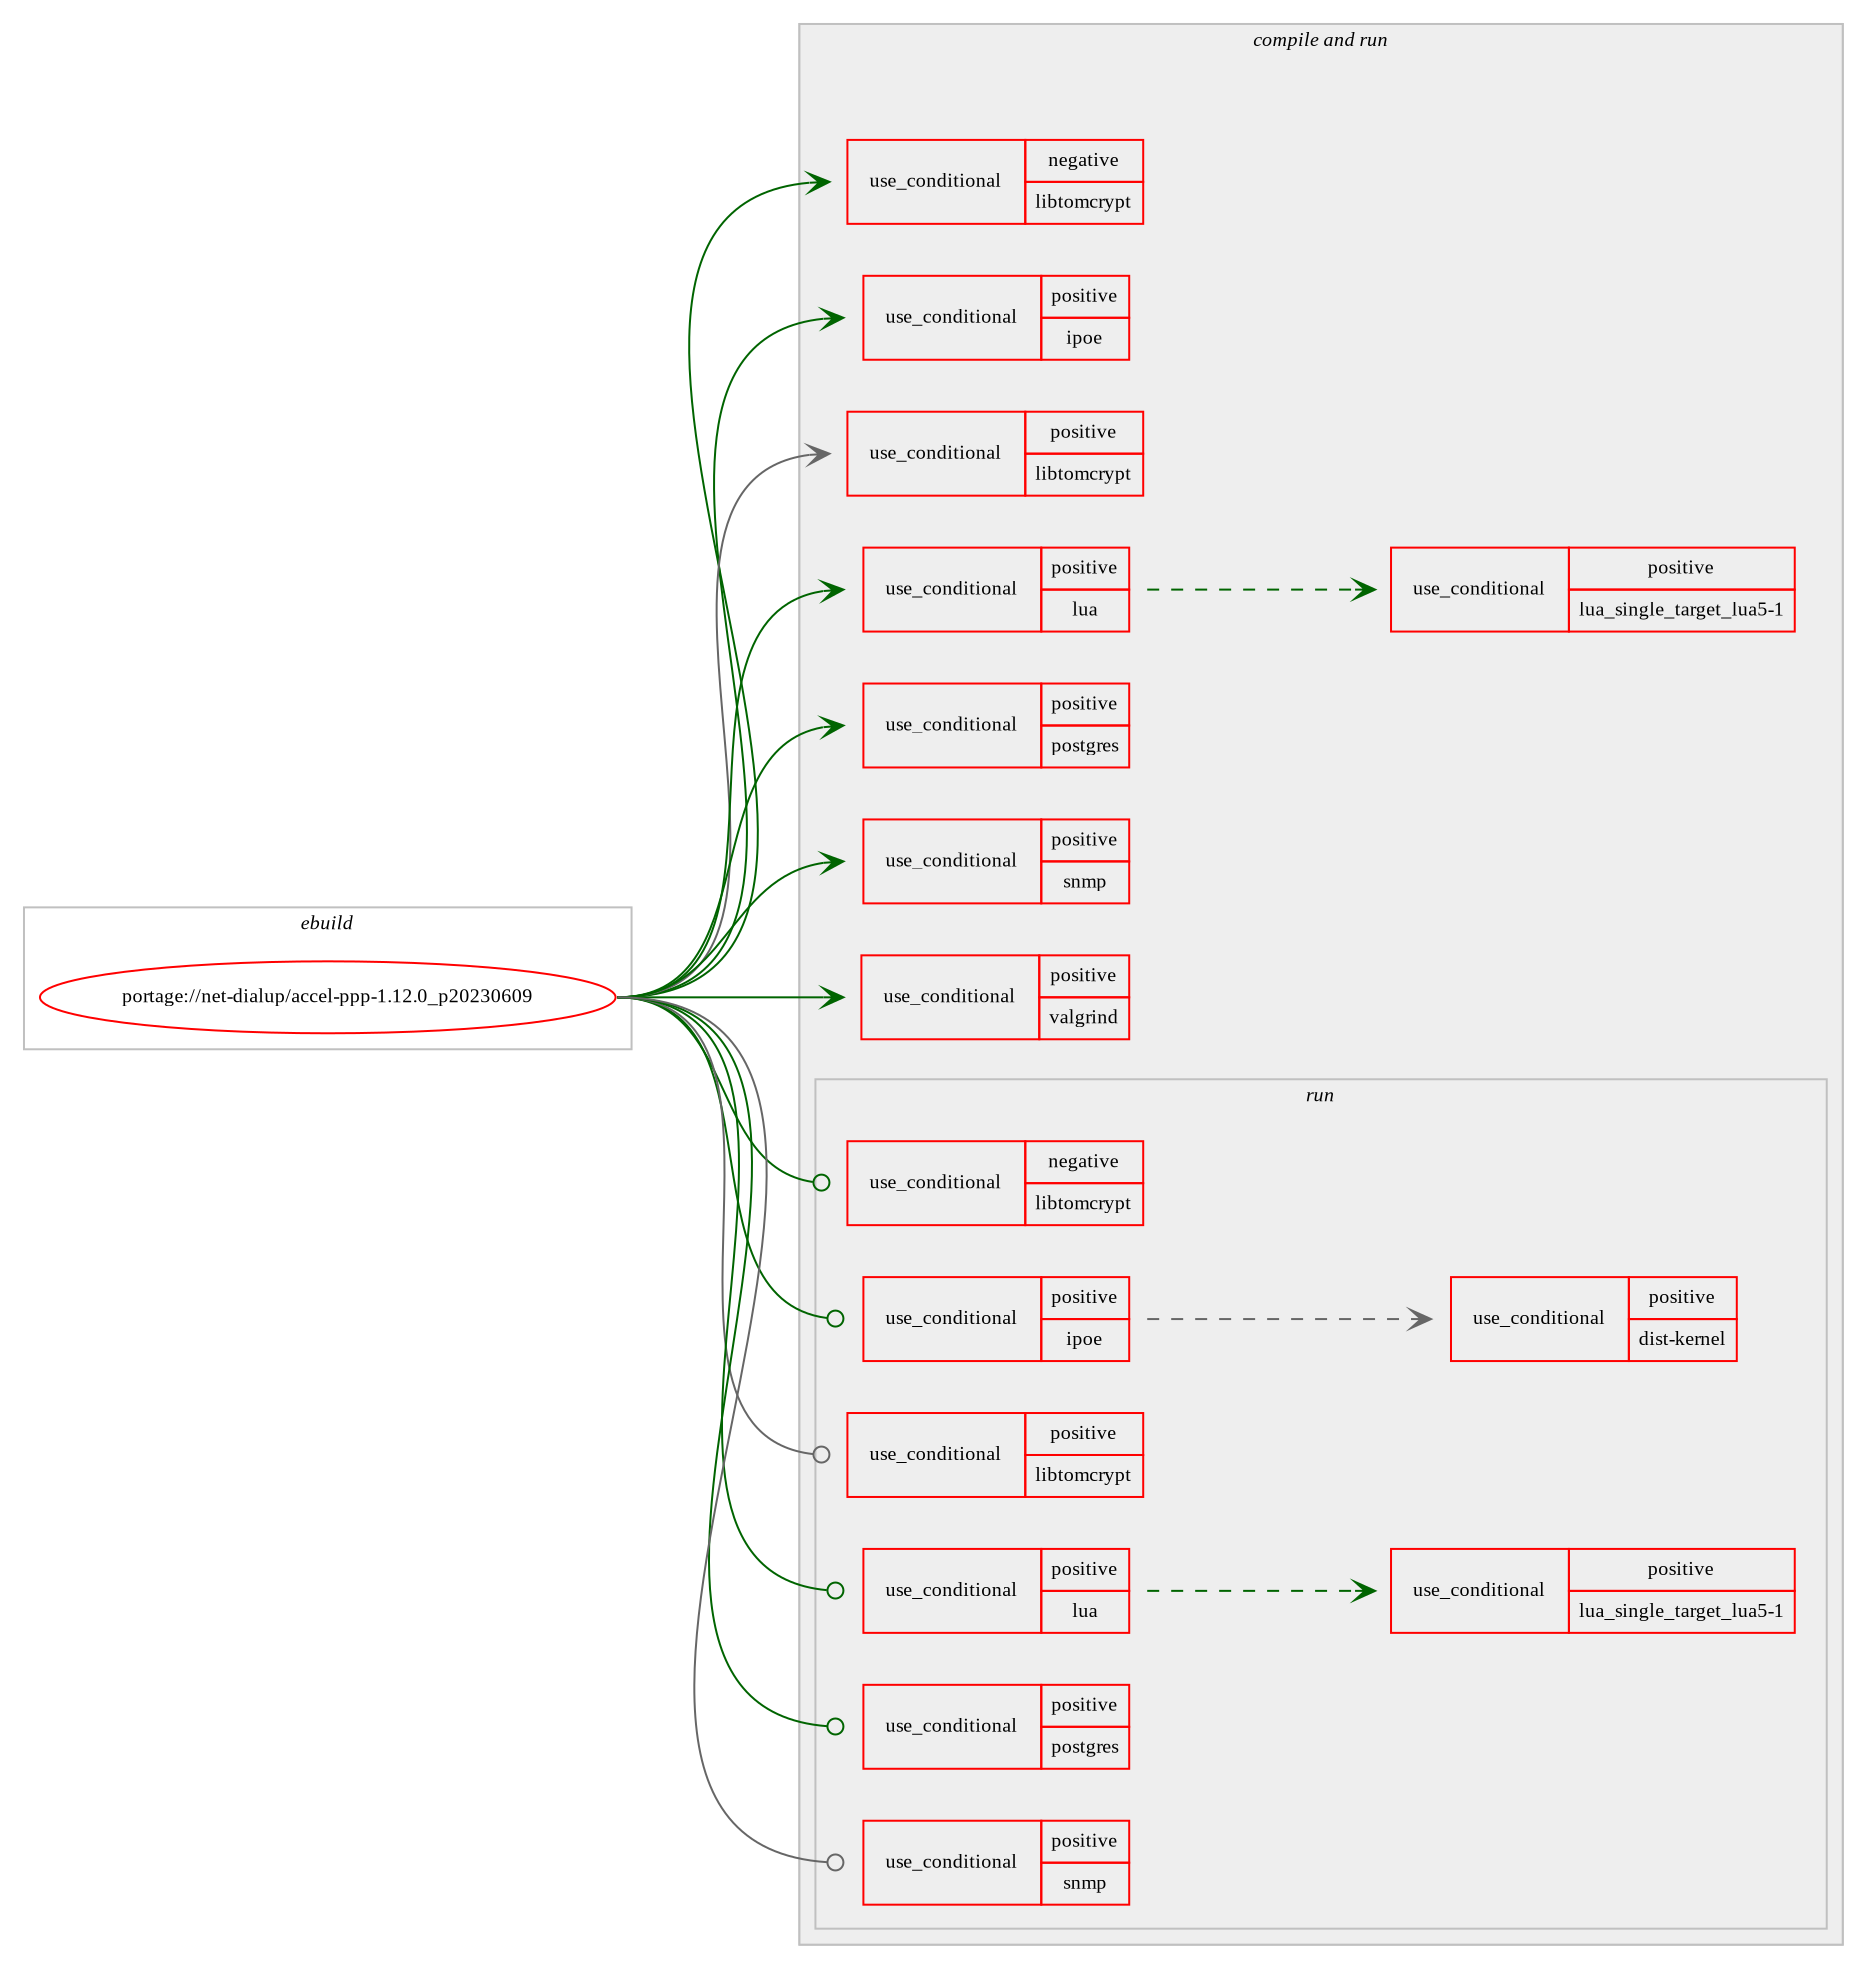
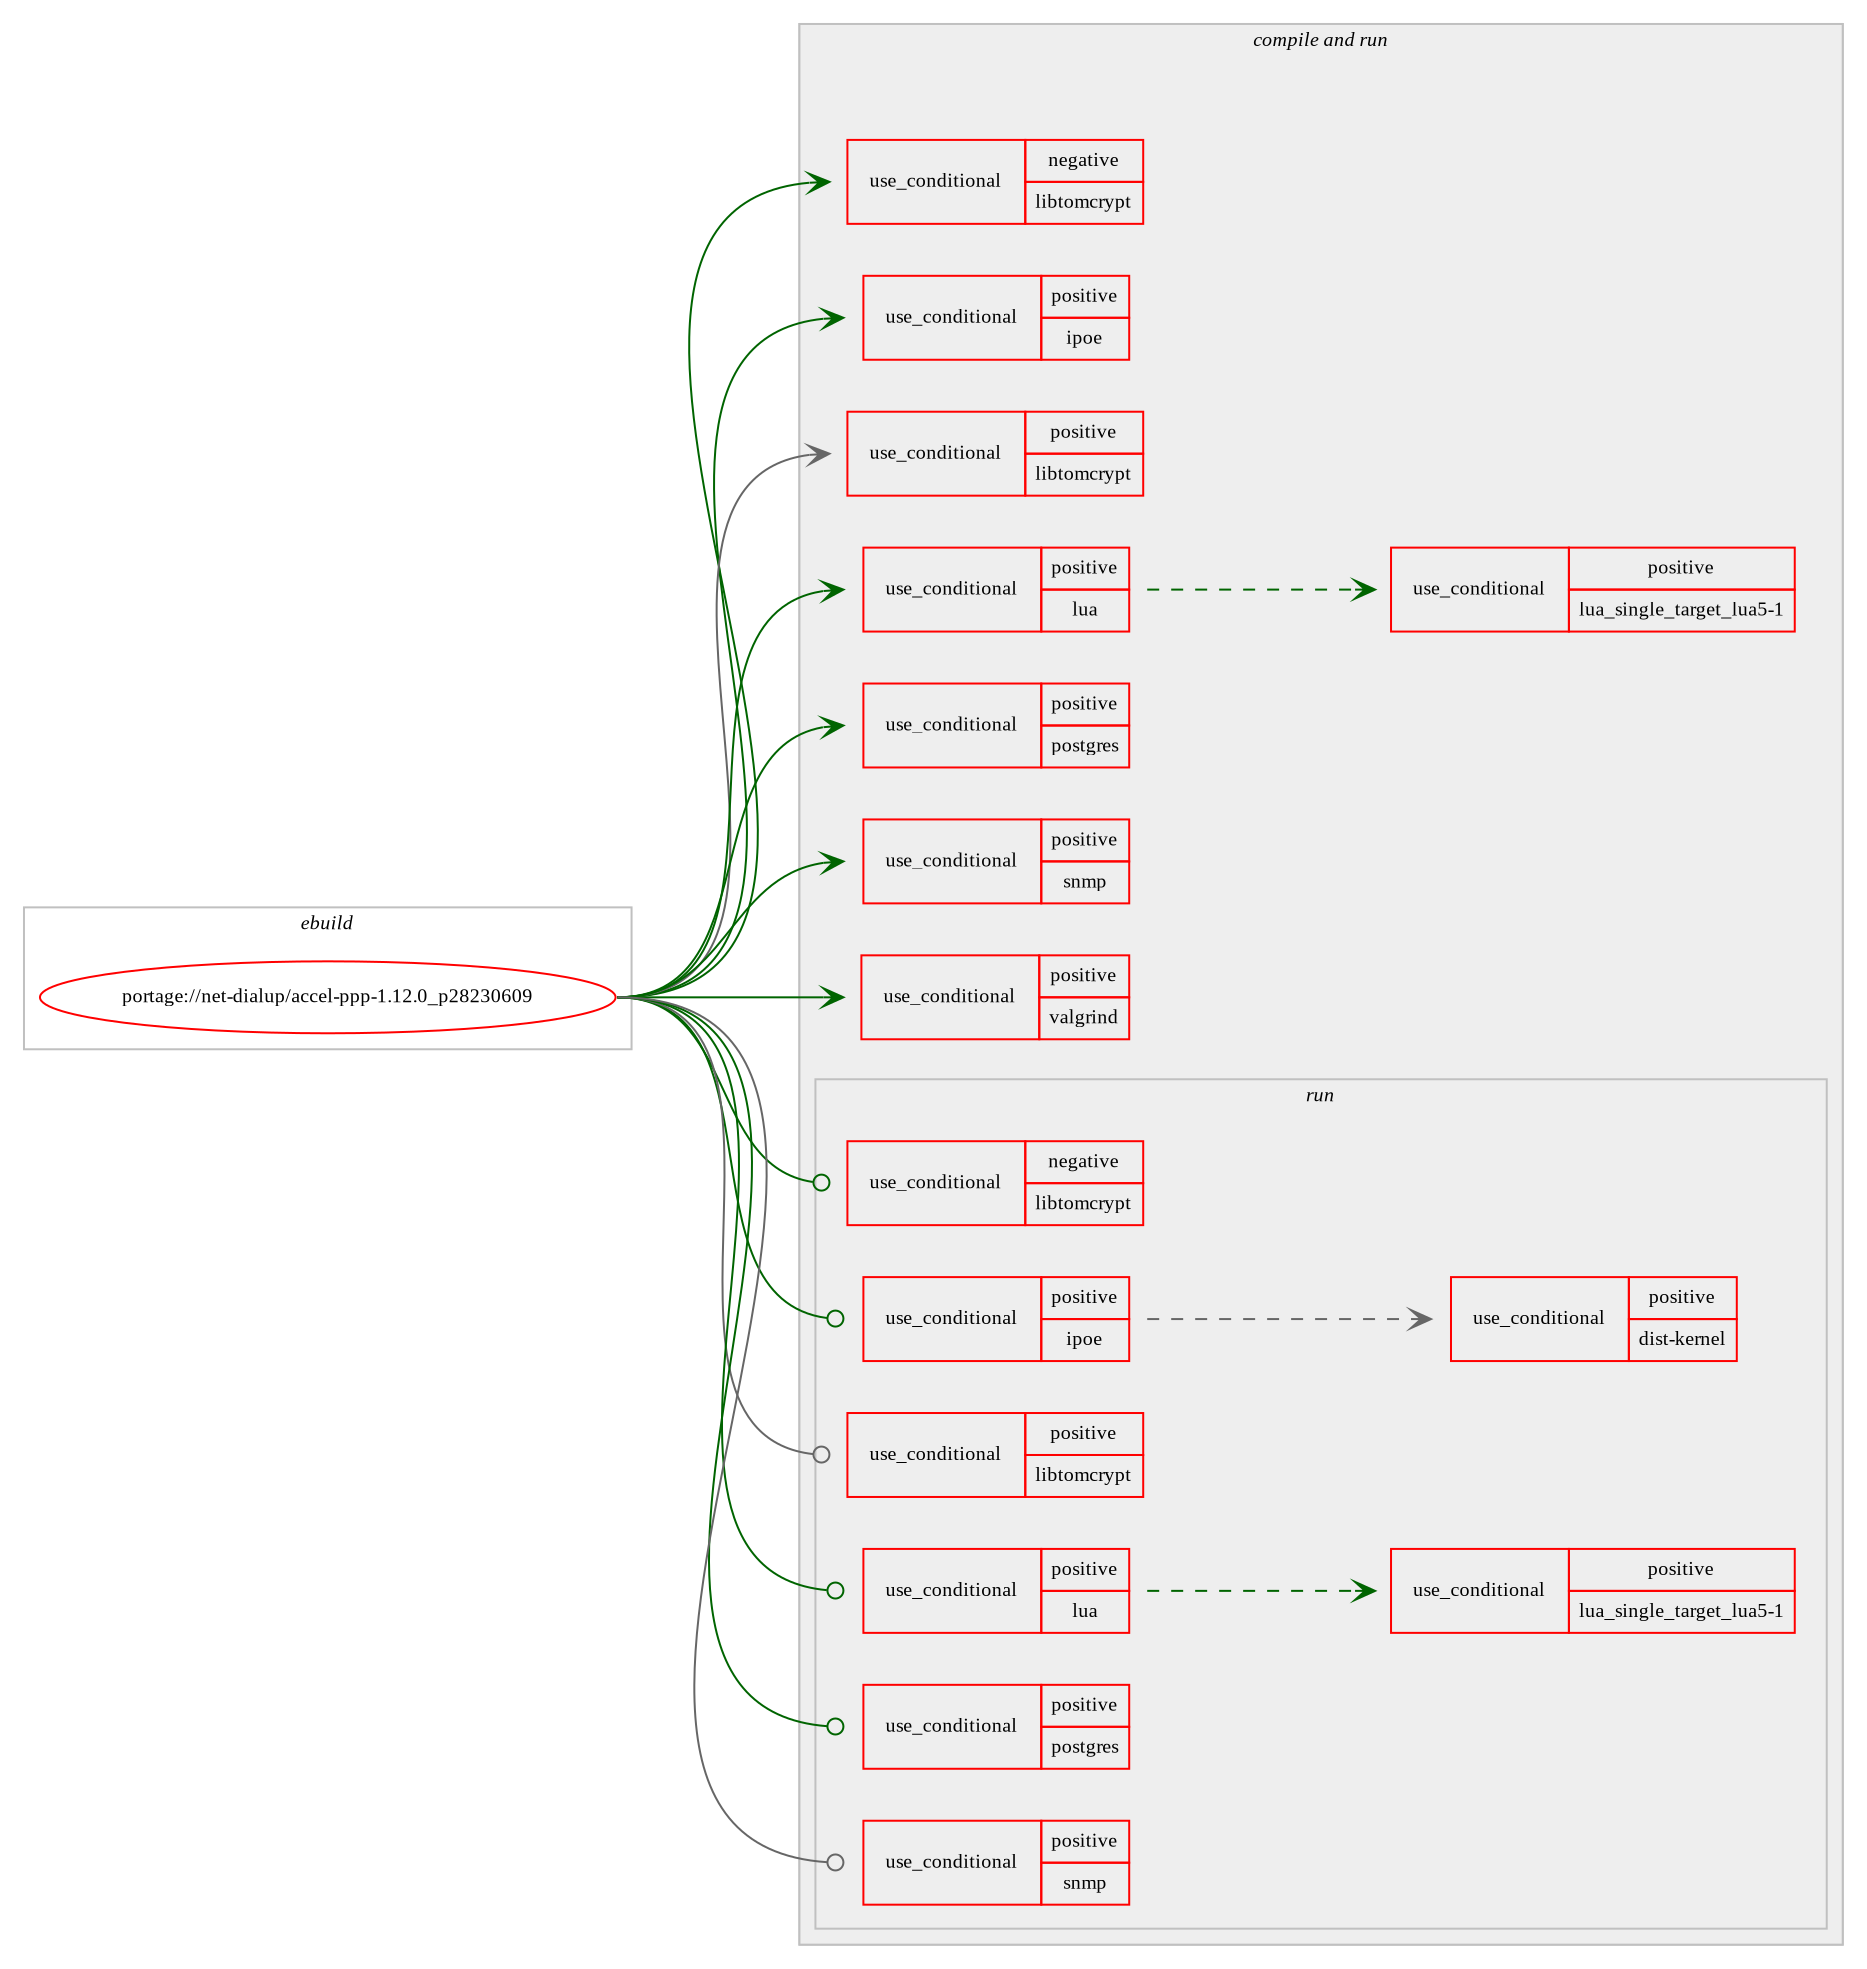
node "portage://net-dialup/accel-ppp-1.12.0_p20230609": label "portage://net-dialup/accel-ppp-1.12.0_p20230609" -> "portage://net-dialup/accel-ppp-1.12.0_p28230609"
